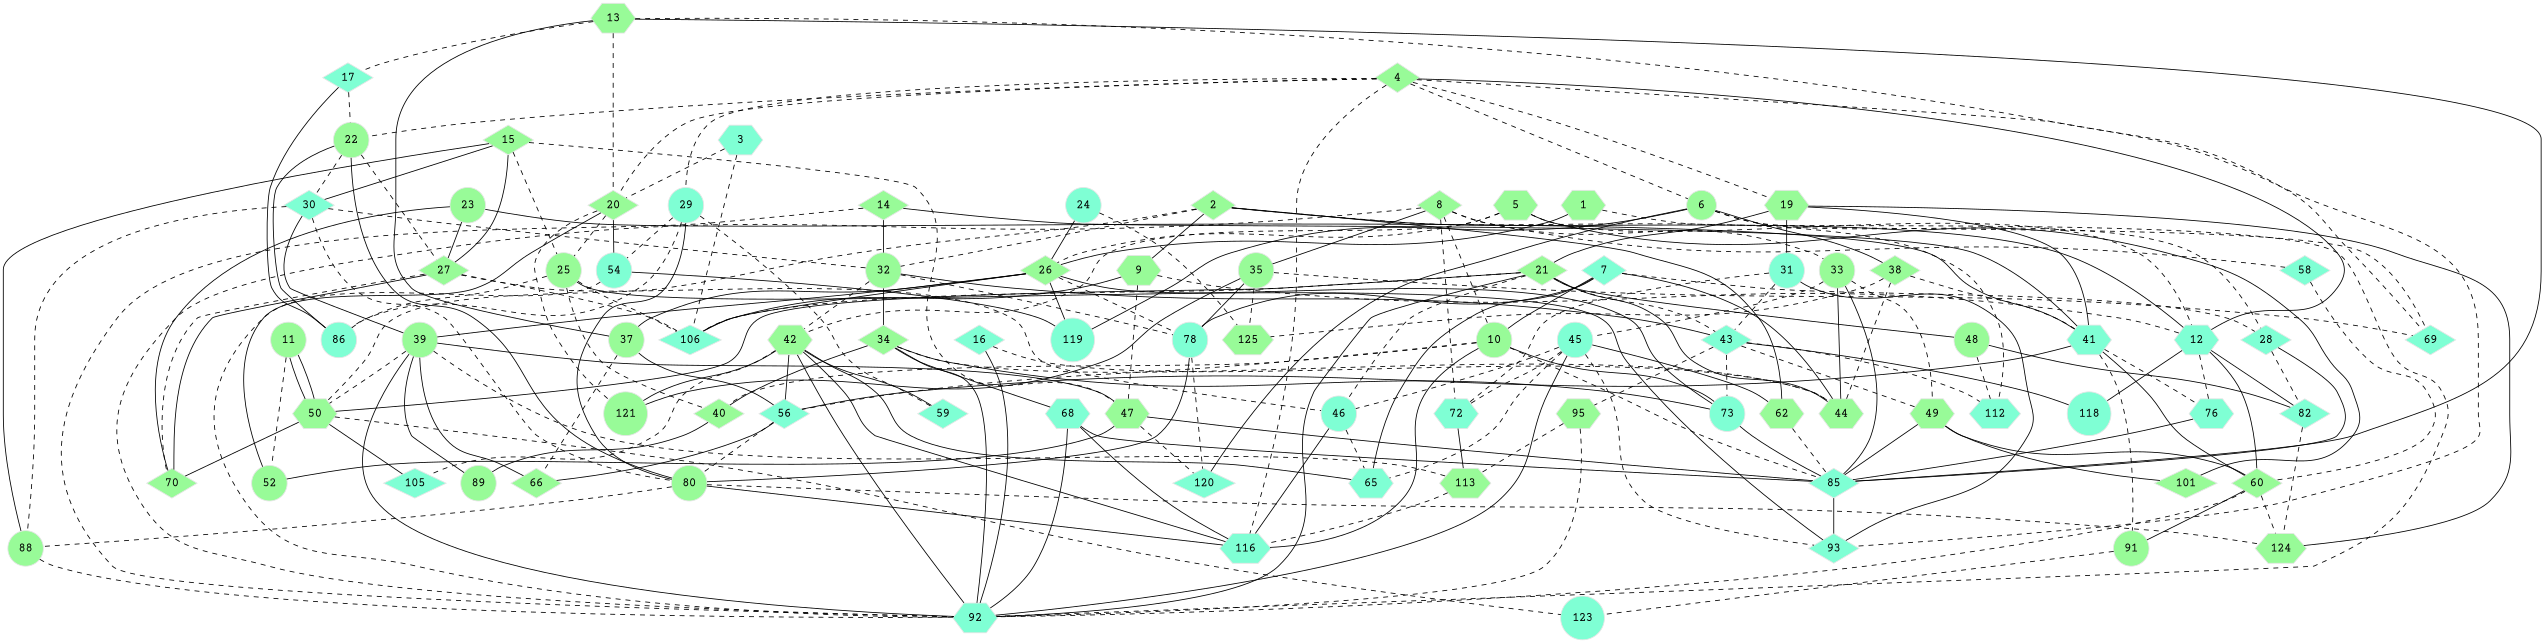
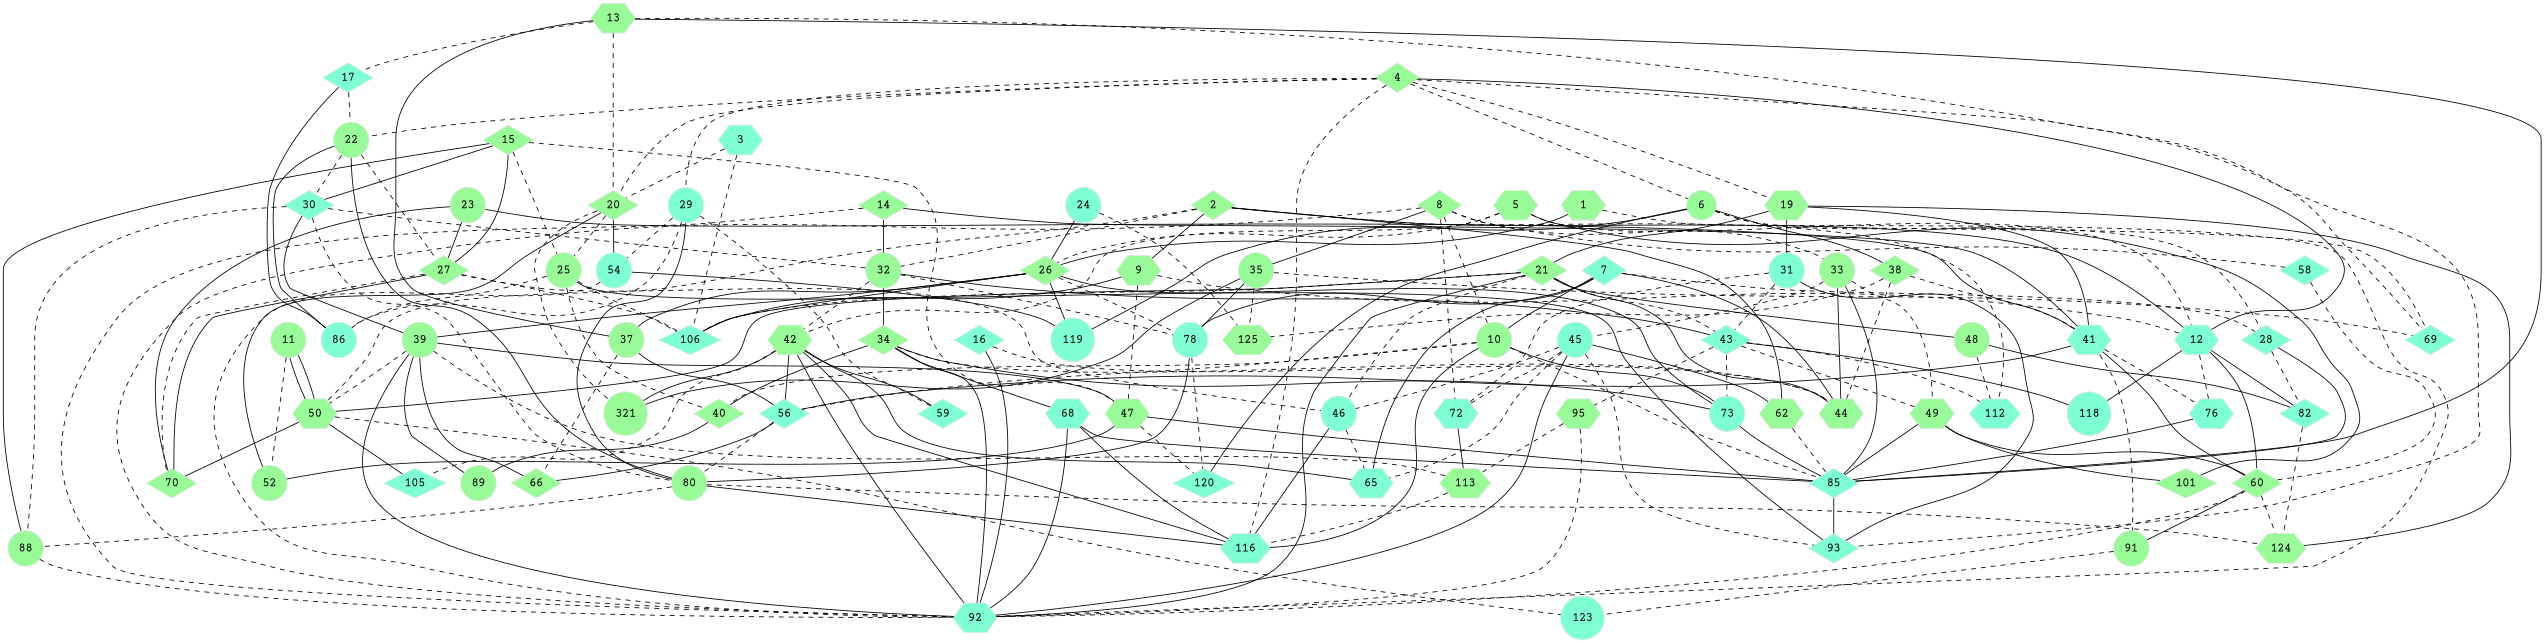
node "121": label "121" -> "321"
